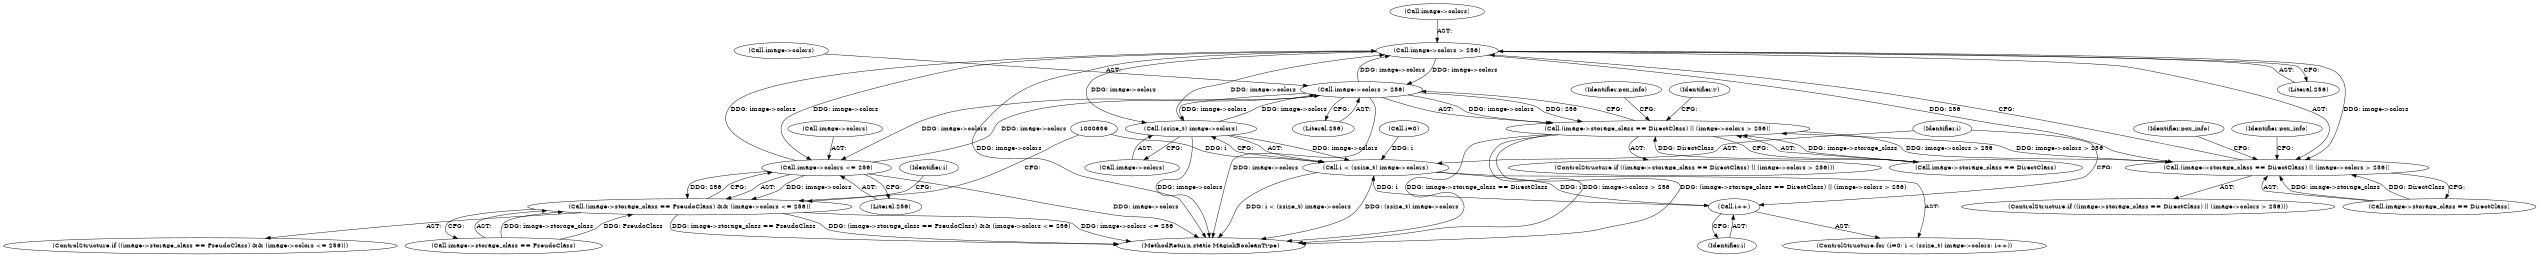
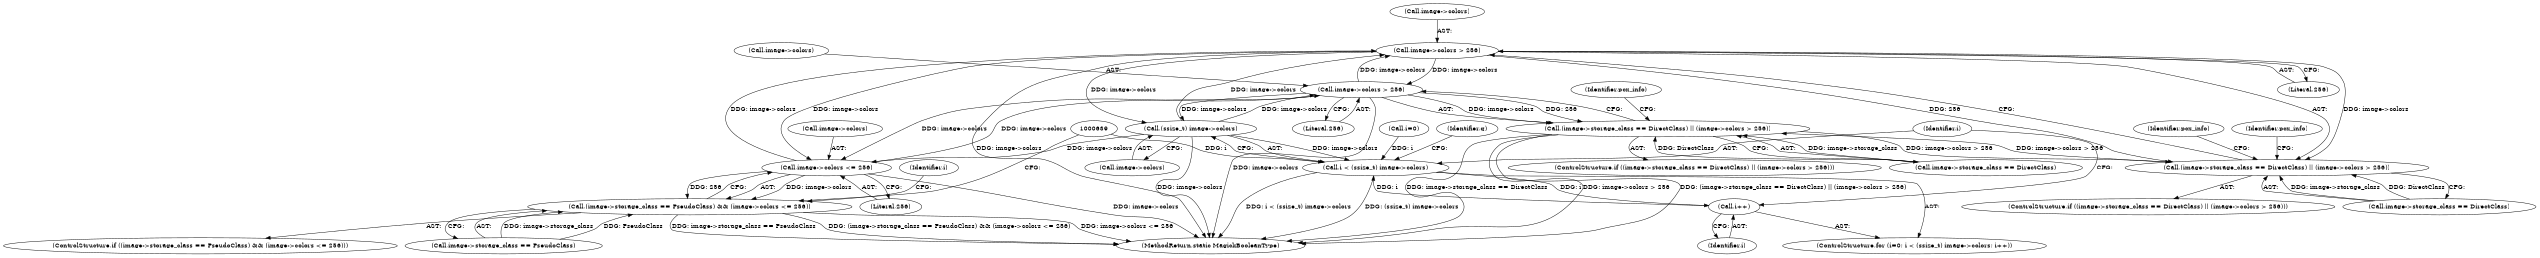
node "(Identifier,y)": removed
node "(Identifier,q)": added
edge "(Call,(ssize_t) image->colors)" -> "(Call,image->colors <= 256)": added, label "DDG: image->colors"
